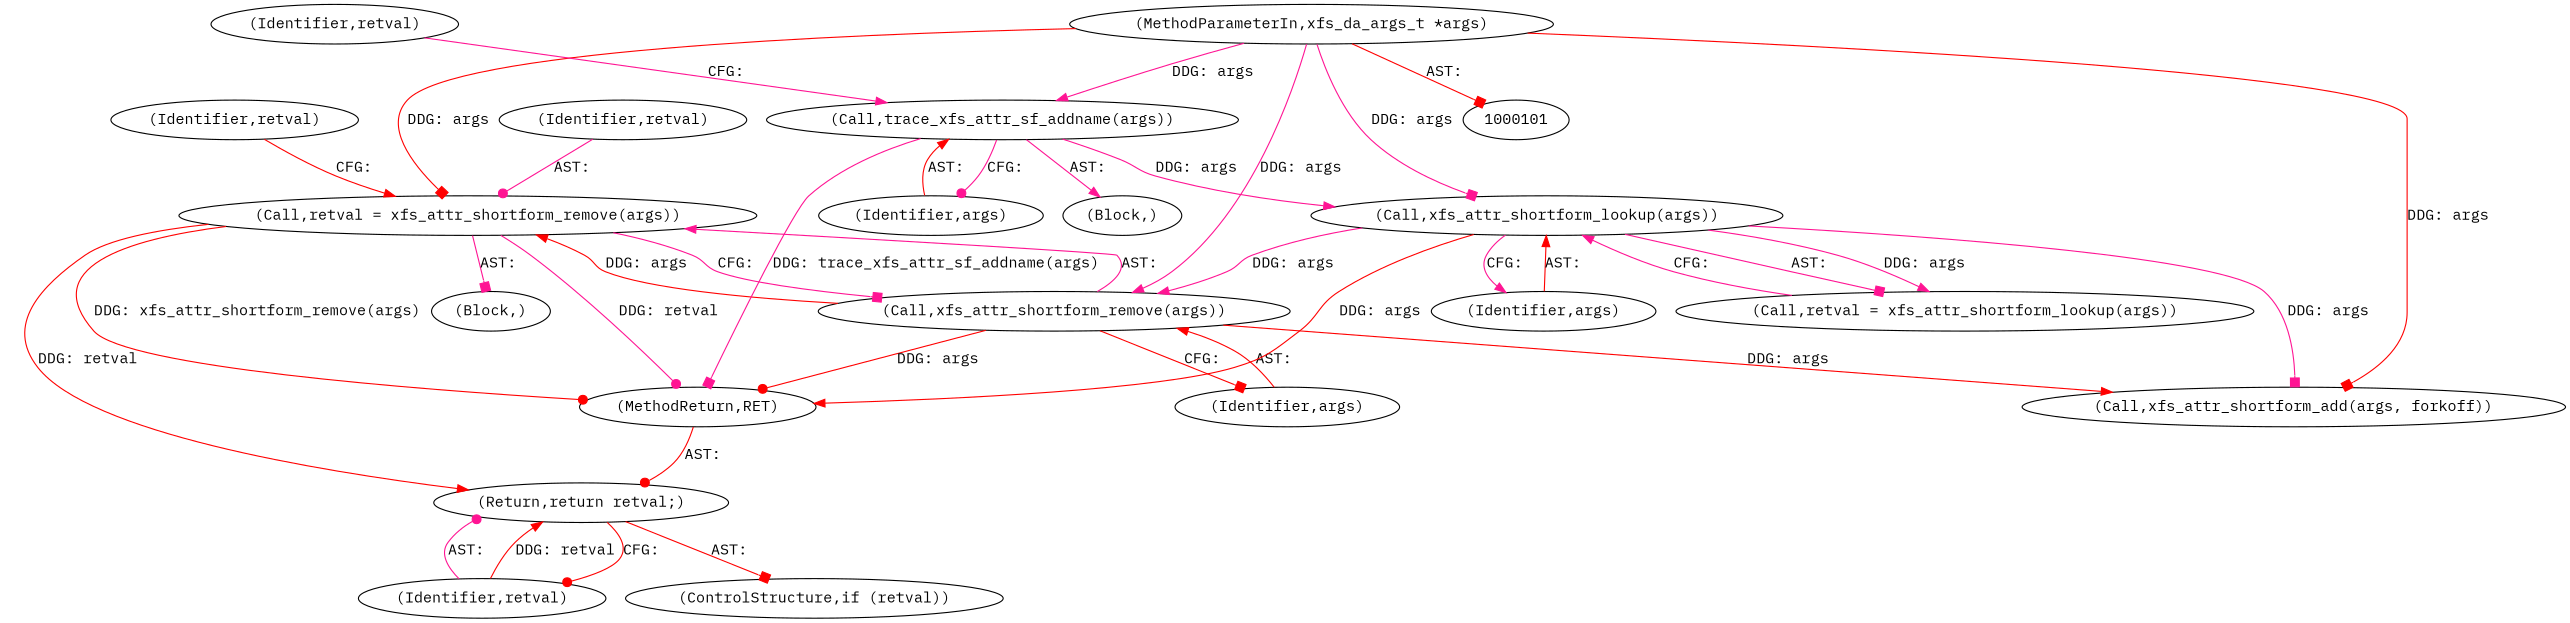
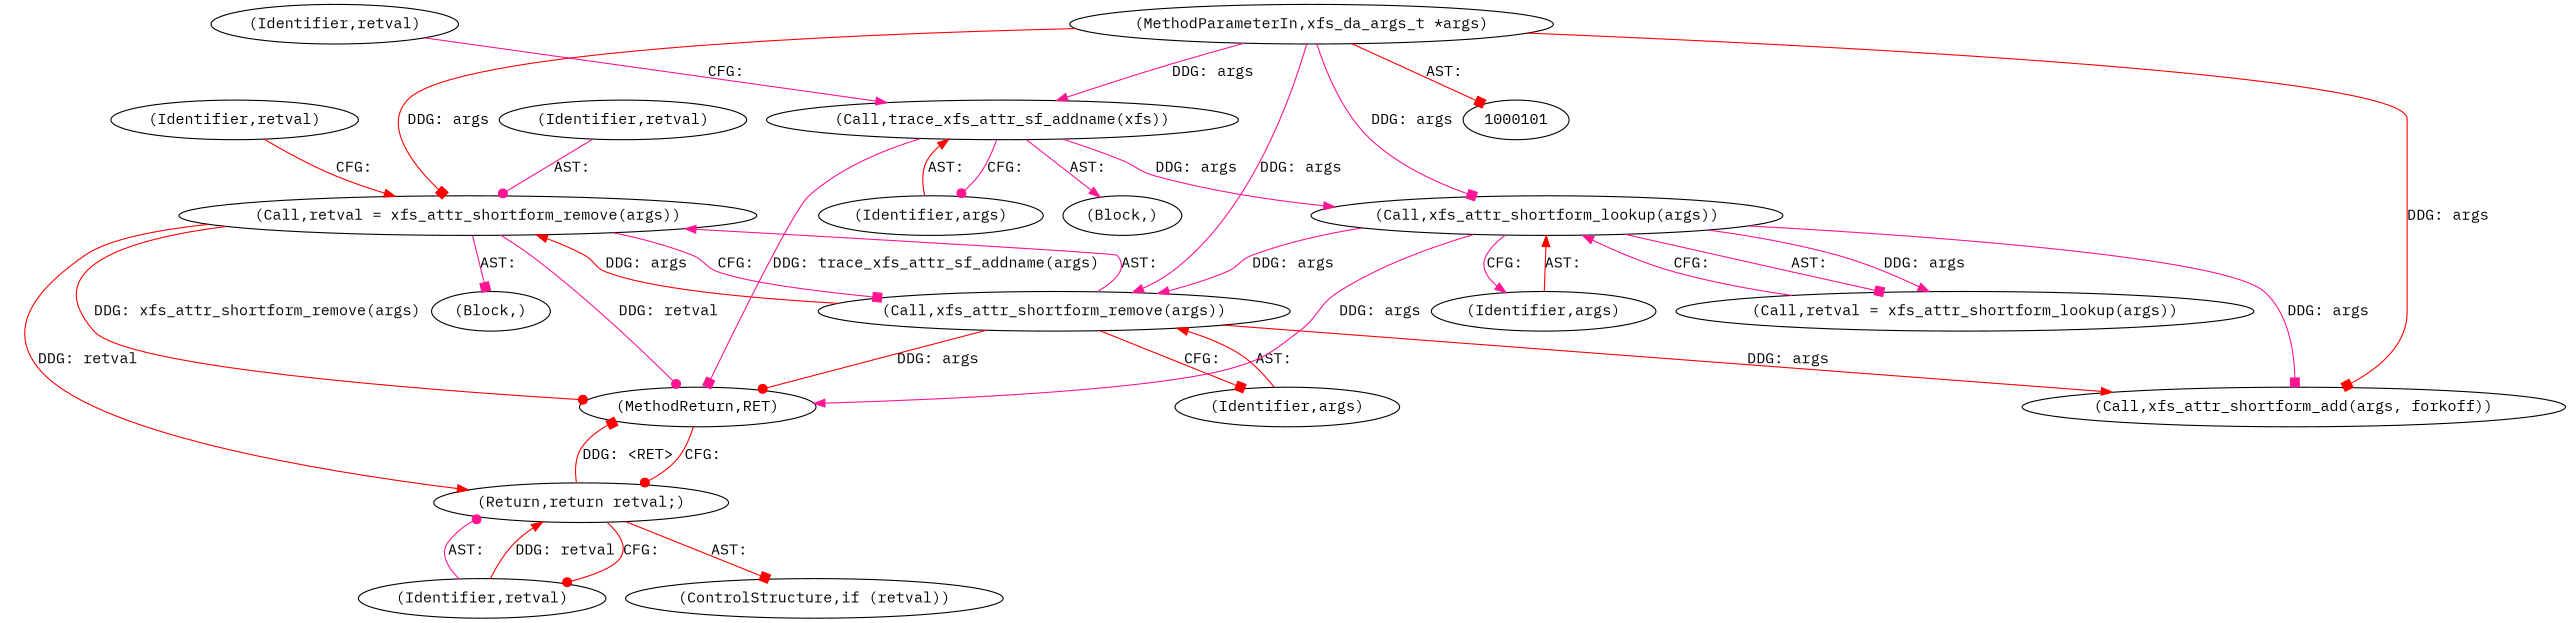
node "(Call,trace_xfs_attr_sf_addname(args))": label "(Call,trace_xfs_attr_sf_addname(args))" -> "(Call,trace_xfs_attr_sf_addname(xfs))"
edge "(Call,xfs_attr_shortform_lookup(args))" -> "(MethodReturn,RET)": color red -> deeppink
edge "(Return,return retval;)" -> "(MethodReturn,RET)": added, label "DDG: <RET>"
edge "(MethodReturn,RET)" -> "(Return,return retval;)": label "AST: " -> "CFG: "
